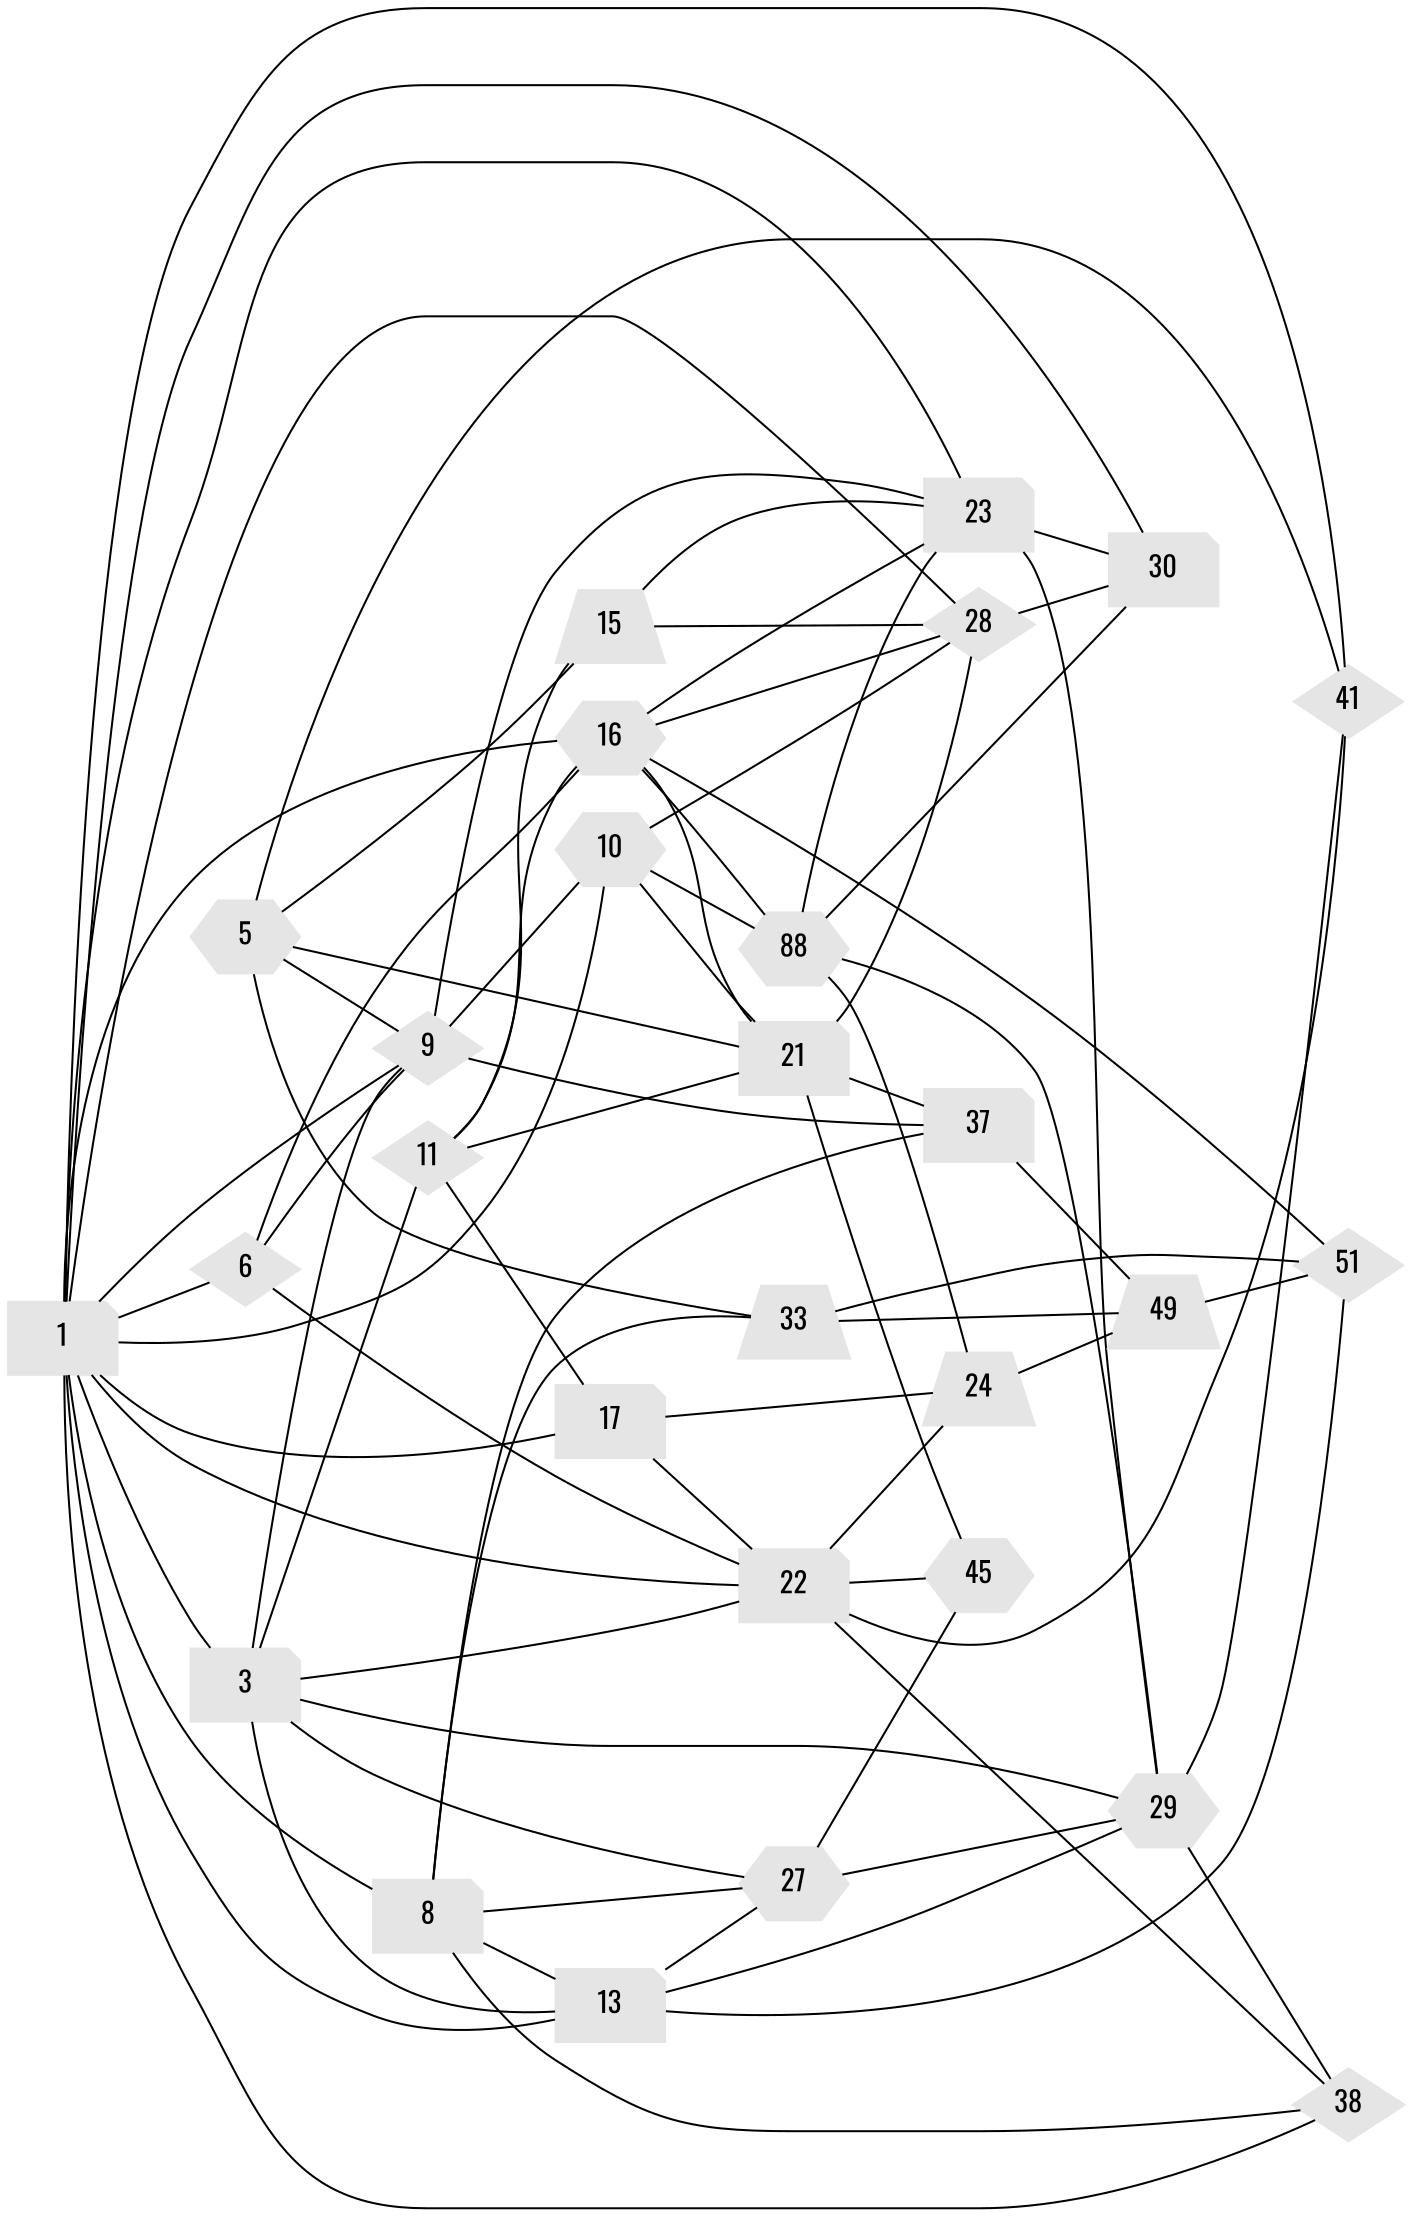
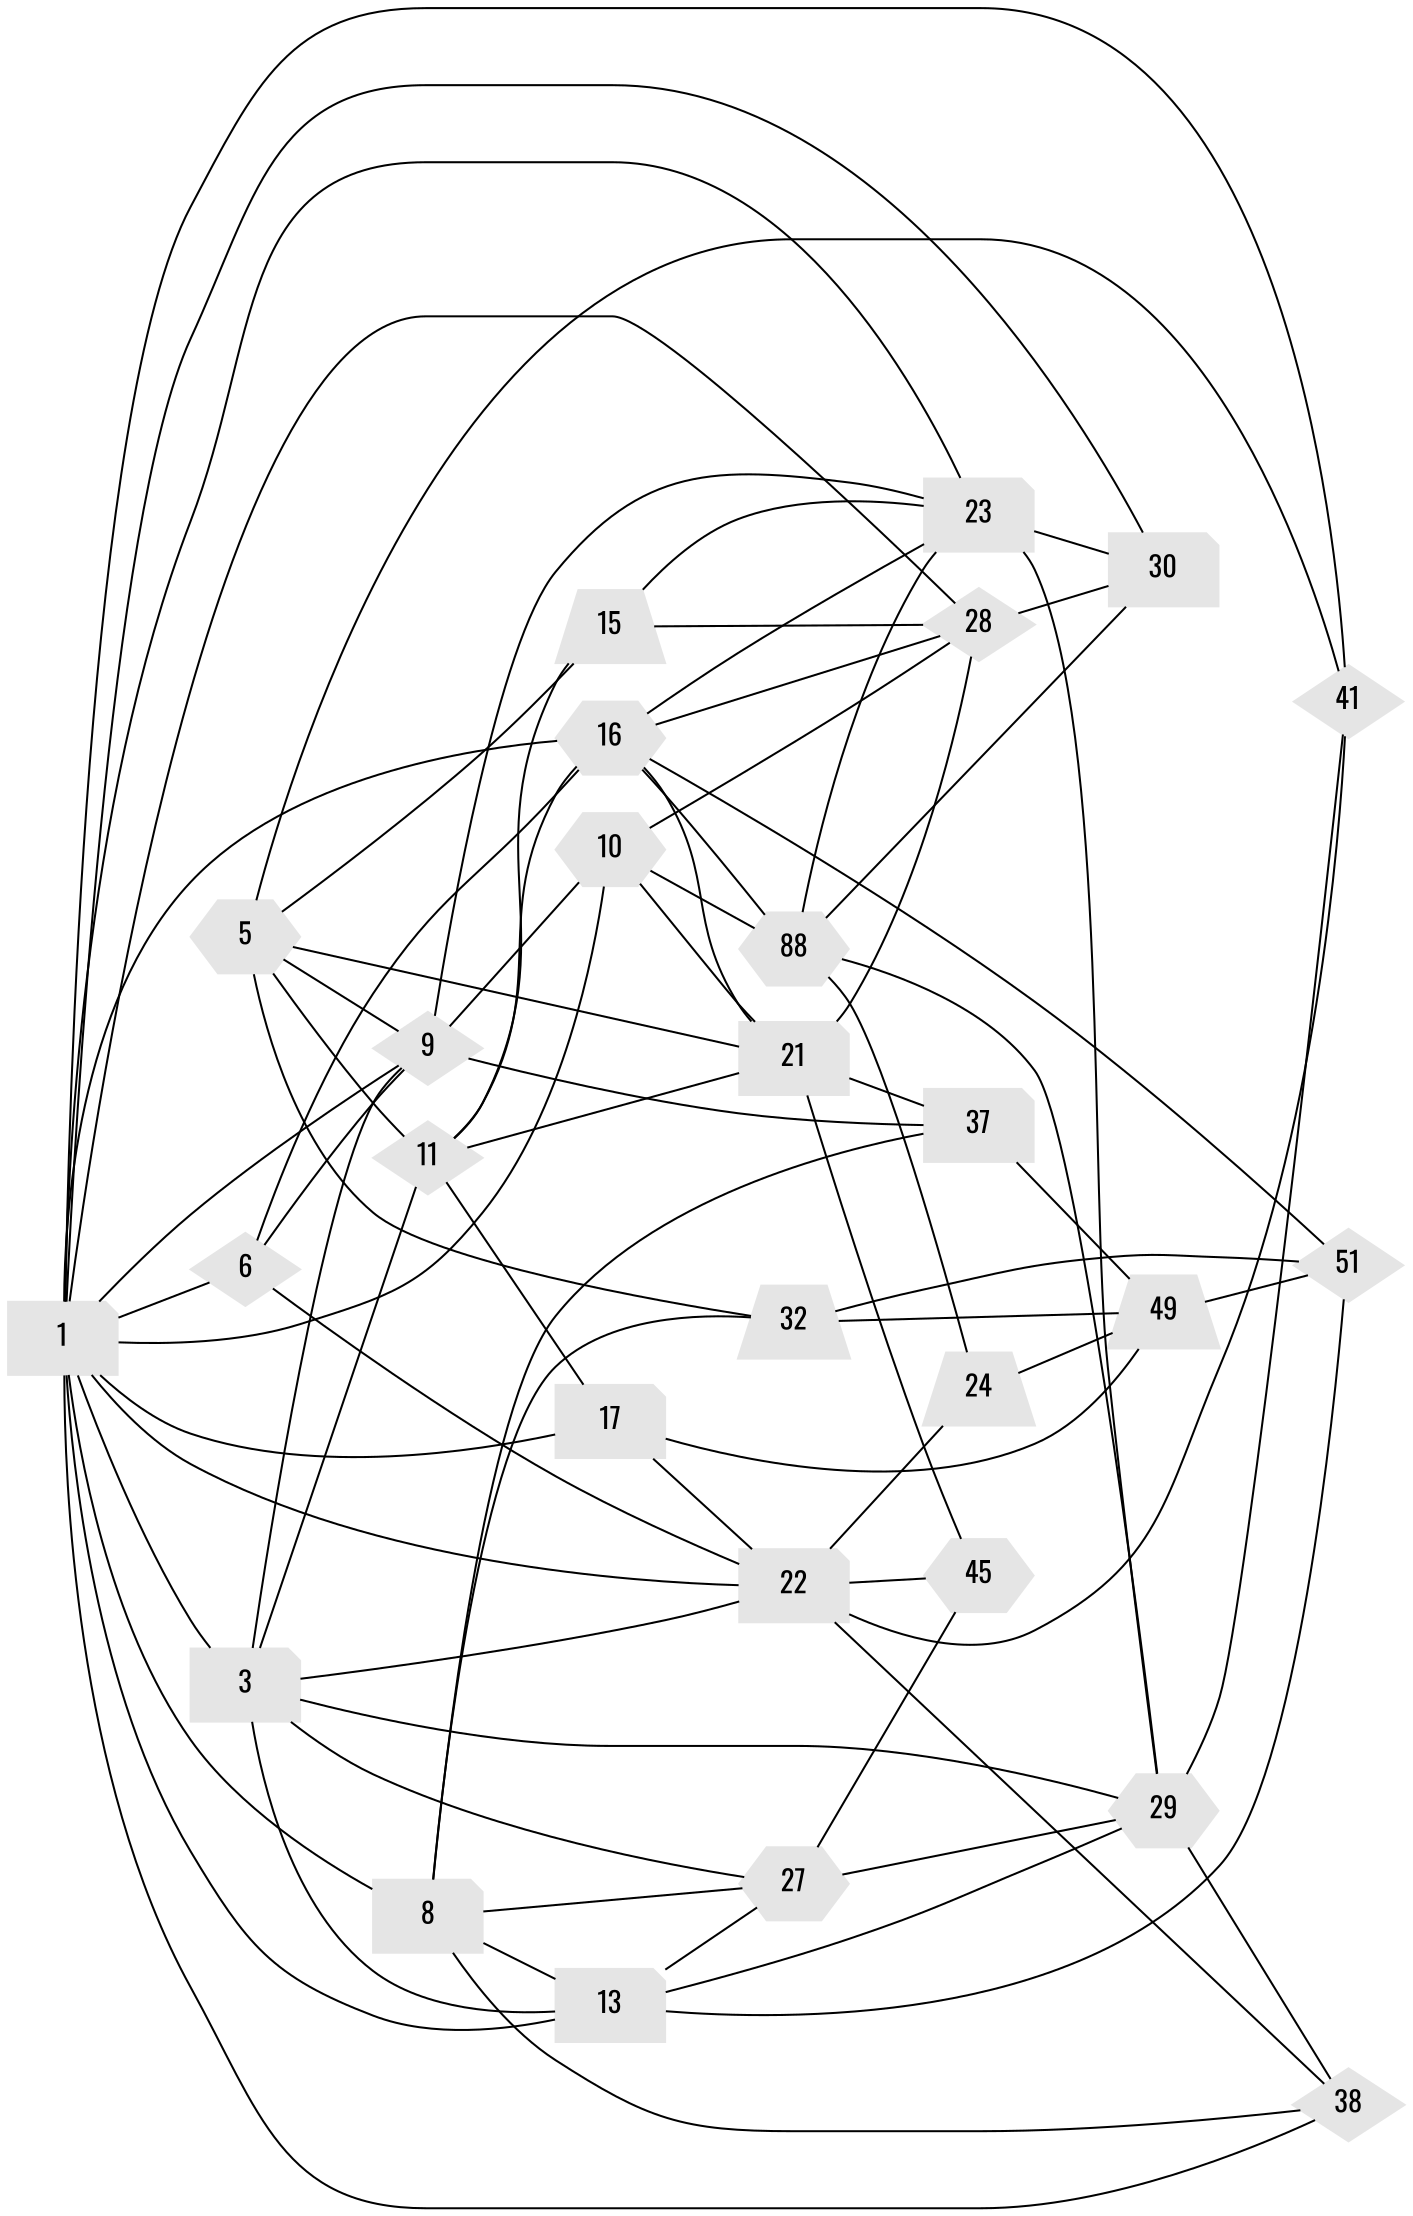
edge "5" -- "11": added
node "33": label "33" -> "32"
edge "24" -- "17": now "49" -- "17"
